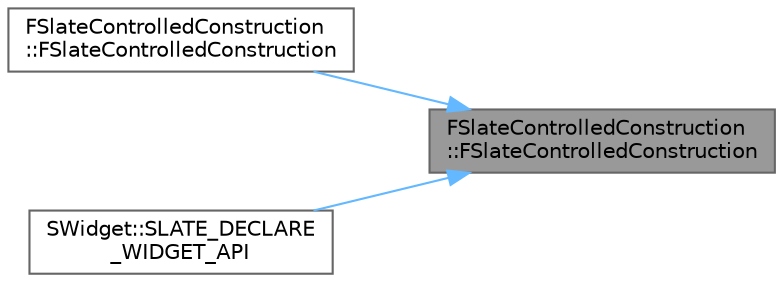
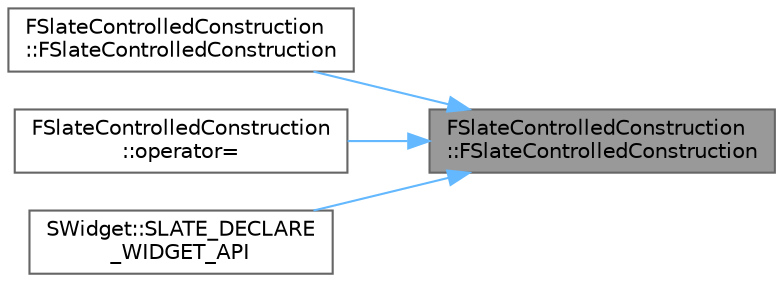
node "FSlateControlledConstruction ::operator=": added
